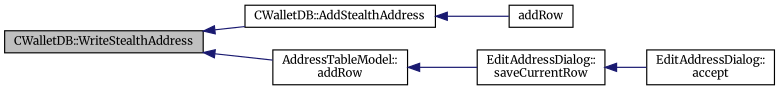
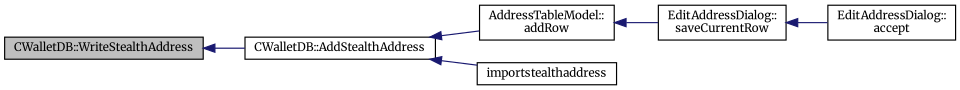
node "addRow": label "addRow" -> "importstealthaddress"
edge "AddressTableModel:: addRow" -> "CWalletDB::WriteStealthAddress": now "AddressTableModel:: addRow" -> "CWalletDB::AddStealthAddress"
